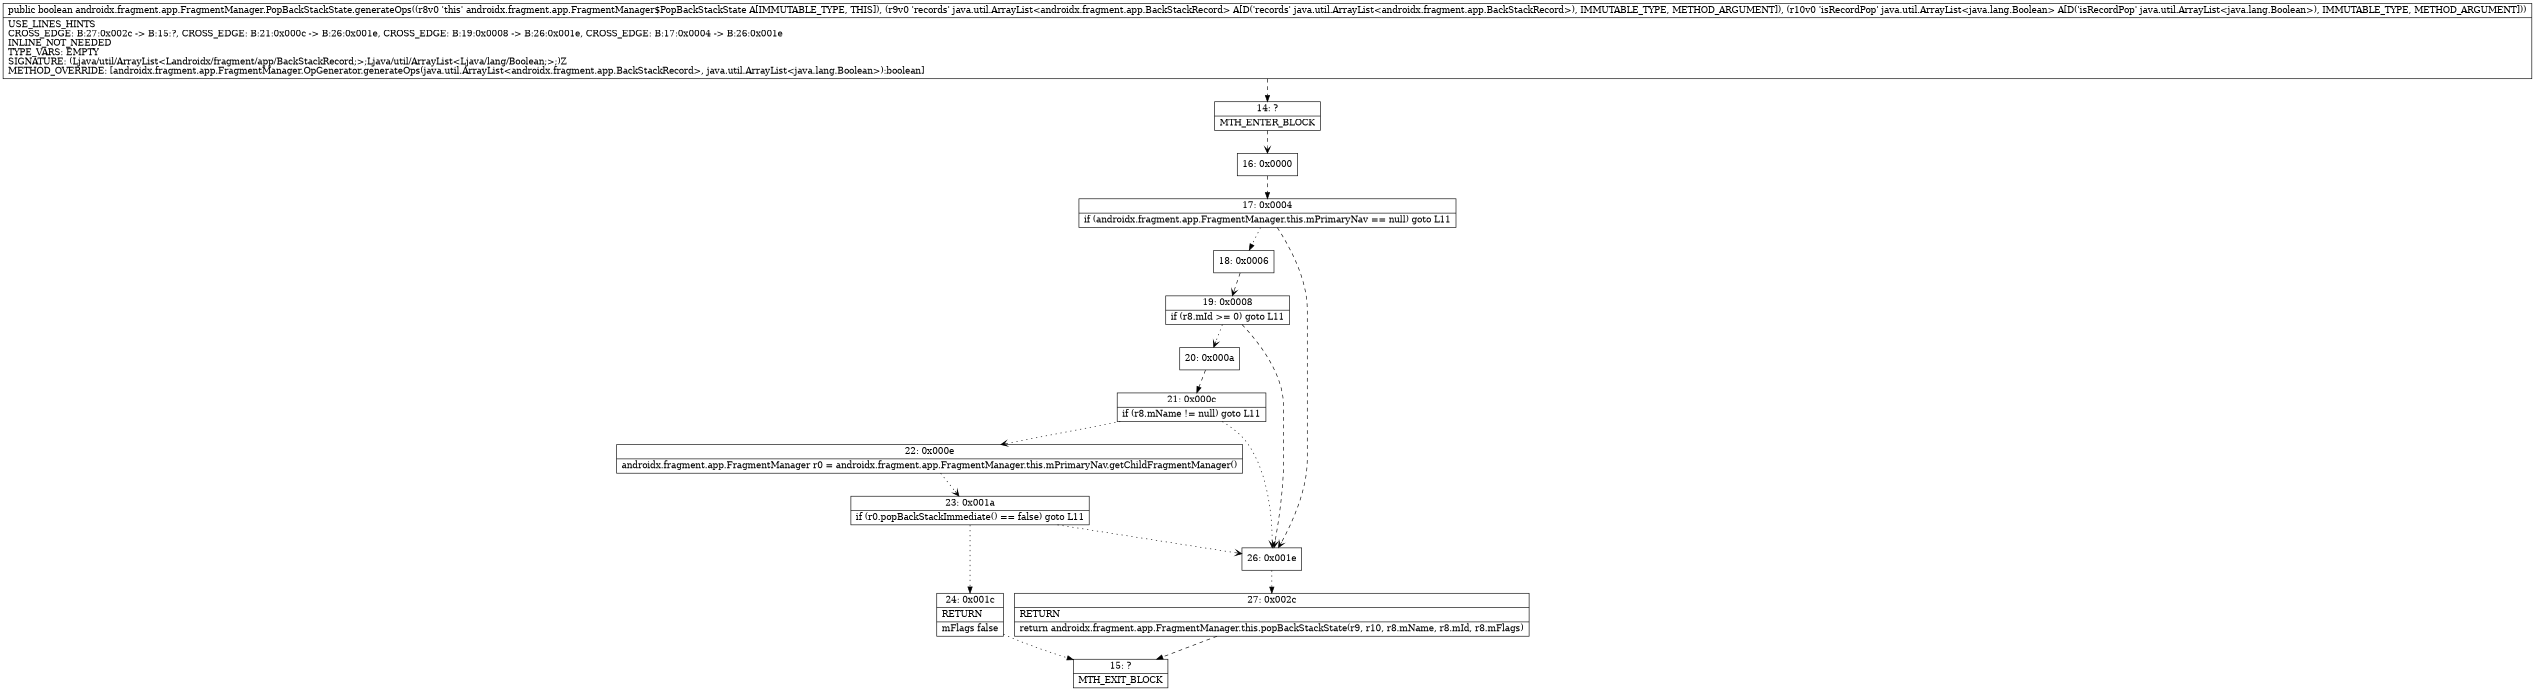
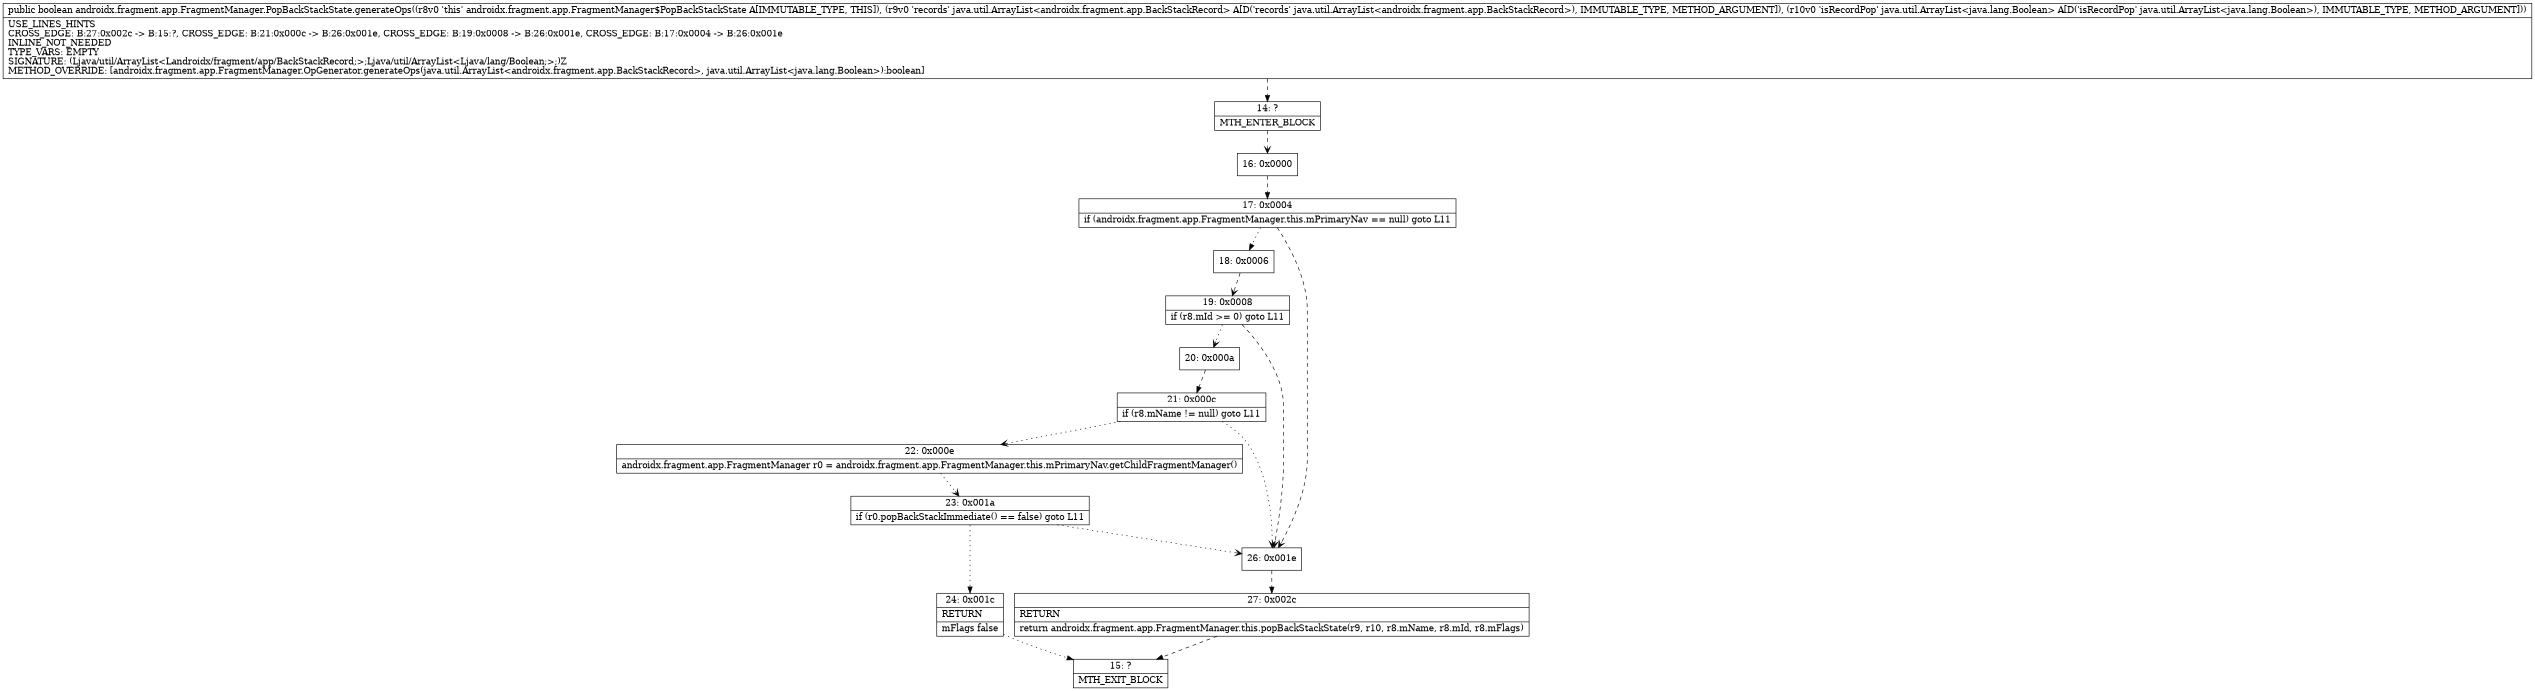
edge "26: 0x001e" -> "27: 0x002c": style dotted -> dashed
